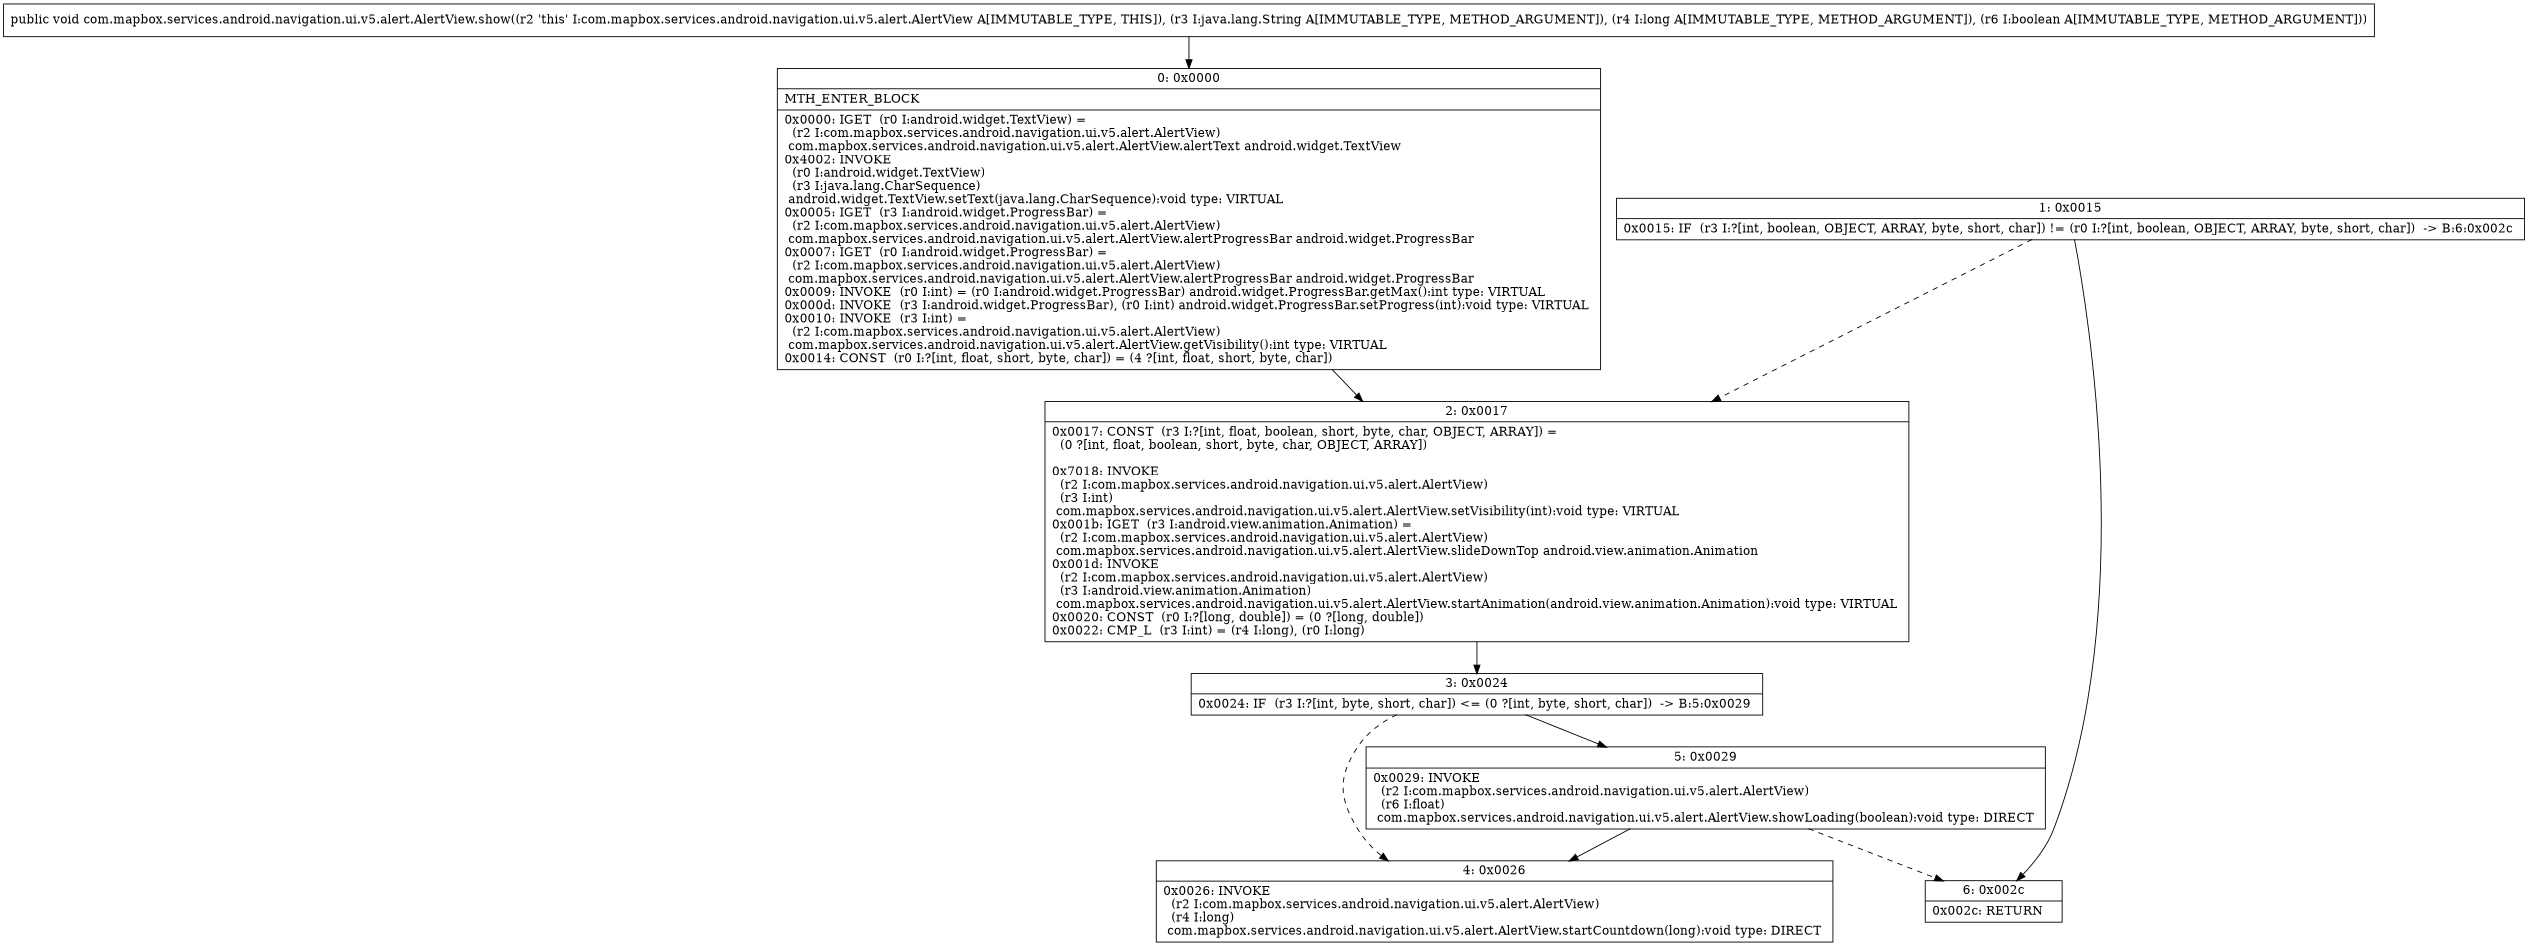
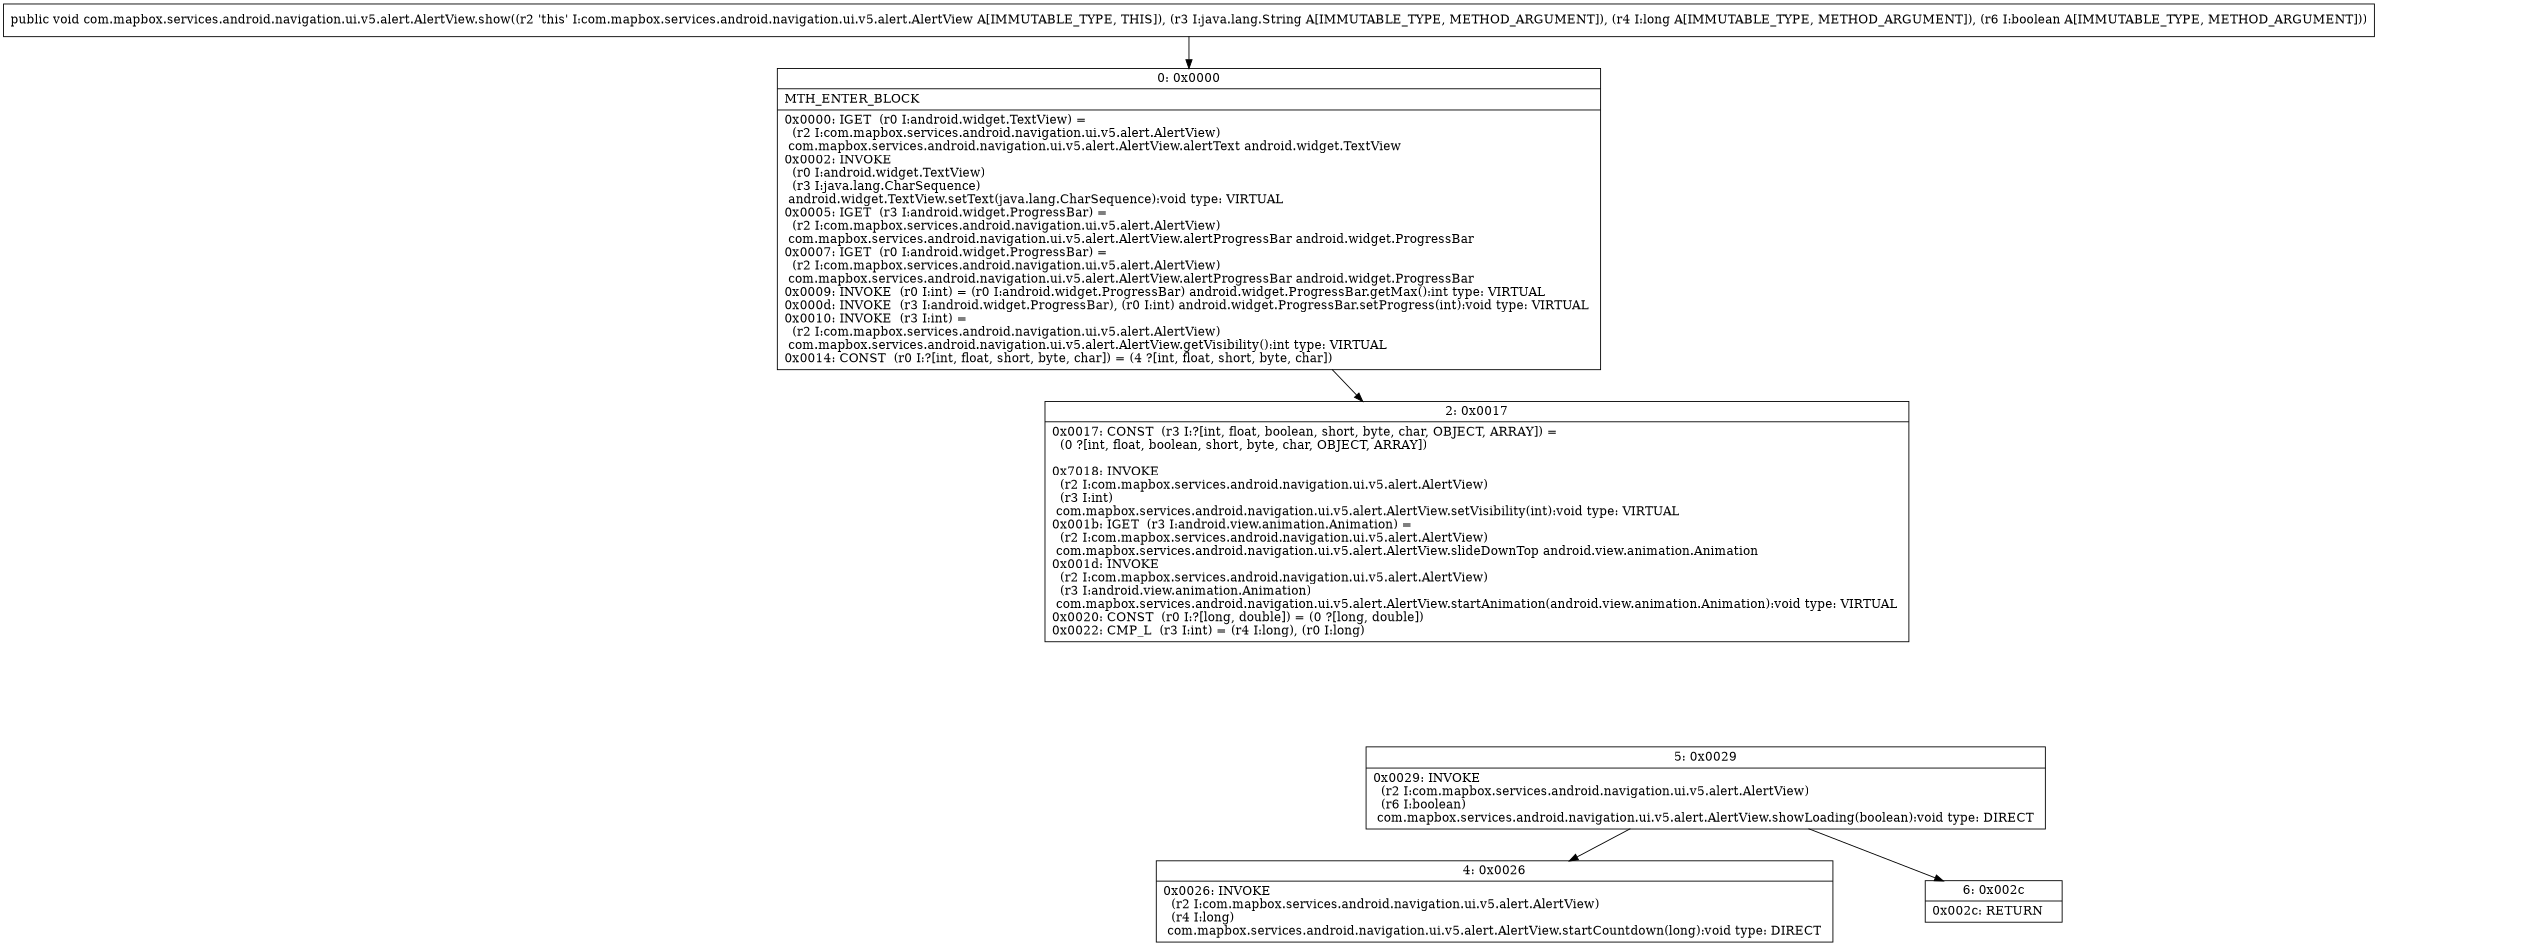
node "0: 0x0000": text "0x4002: INVOKE" -> "0x0002: INVOKE"
node "1: 0x0015": removed
node "3: 0x0024": removed
node "5: 0x0029": text "(r6 I:float)" -> "(r6 I:boolean)"
edge "5: 0x0029" -> "6: 0x002c": style dashed -> solid
